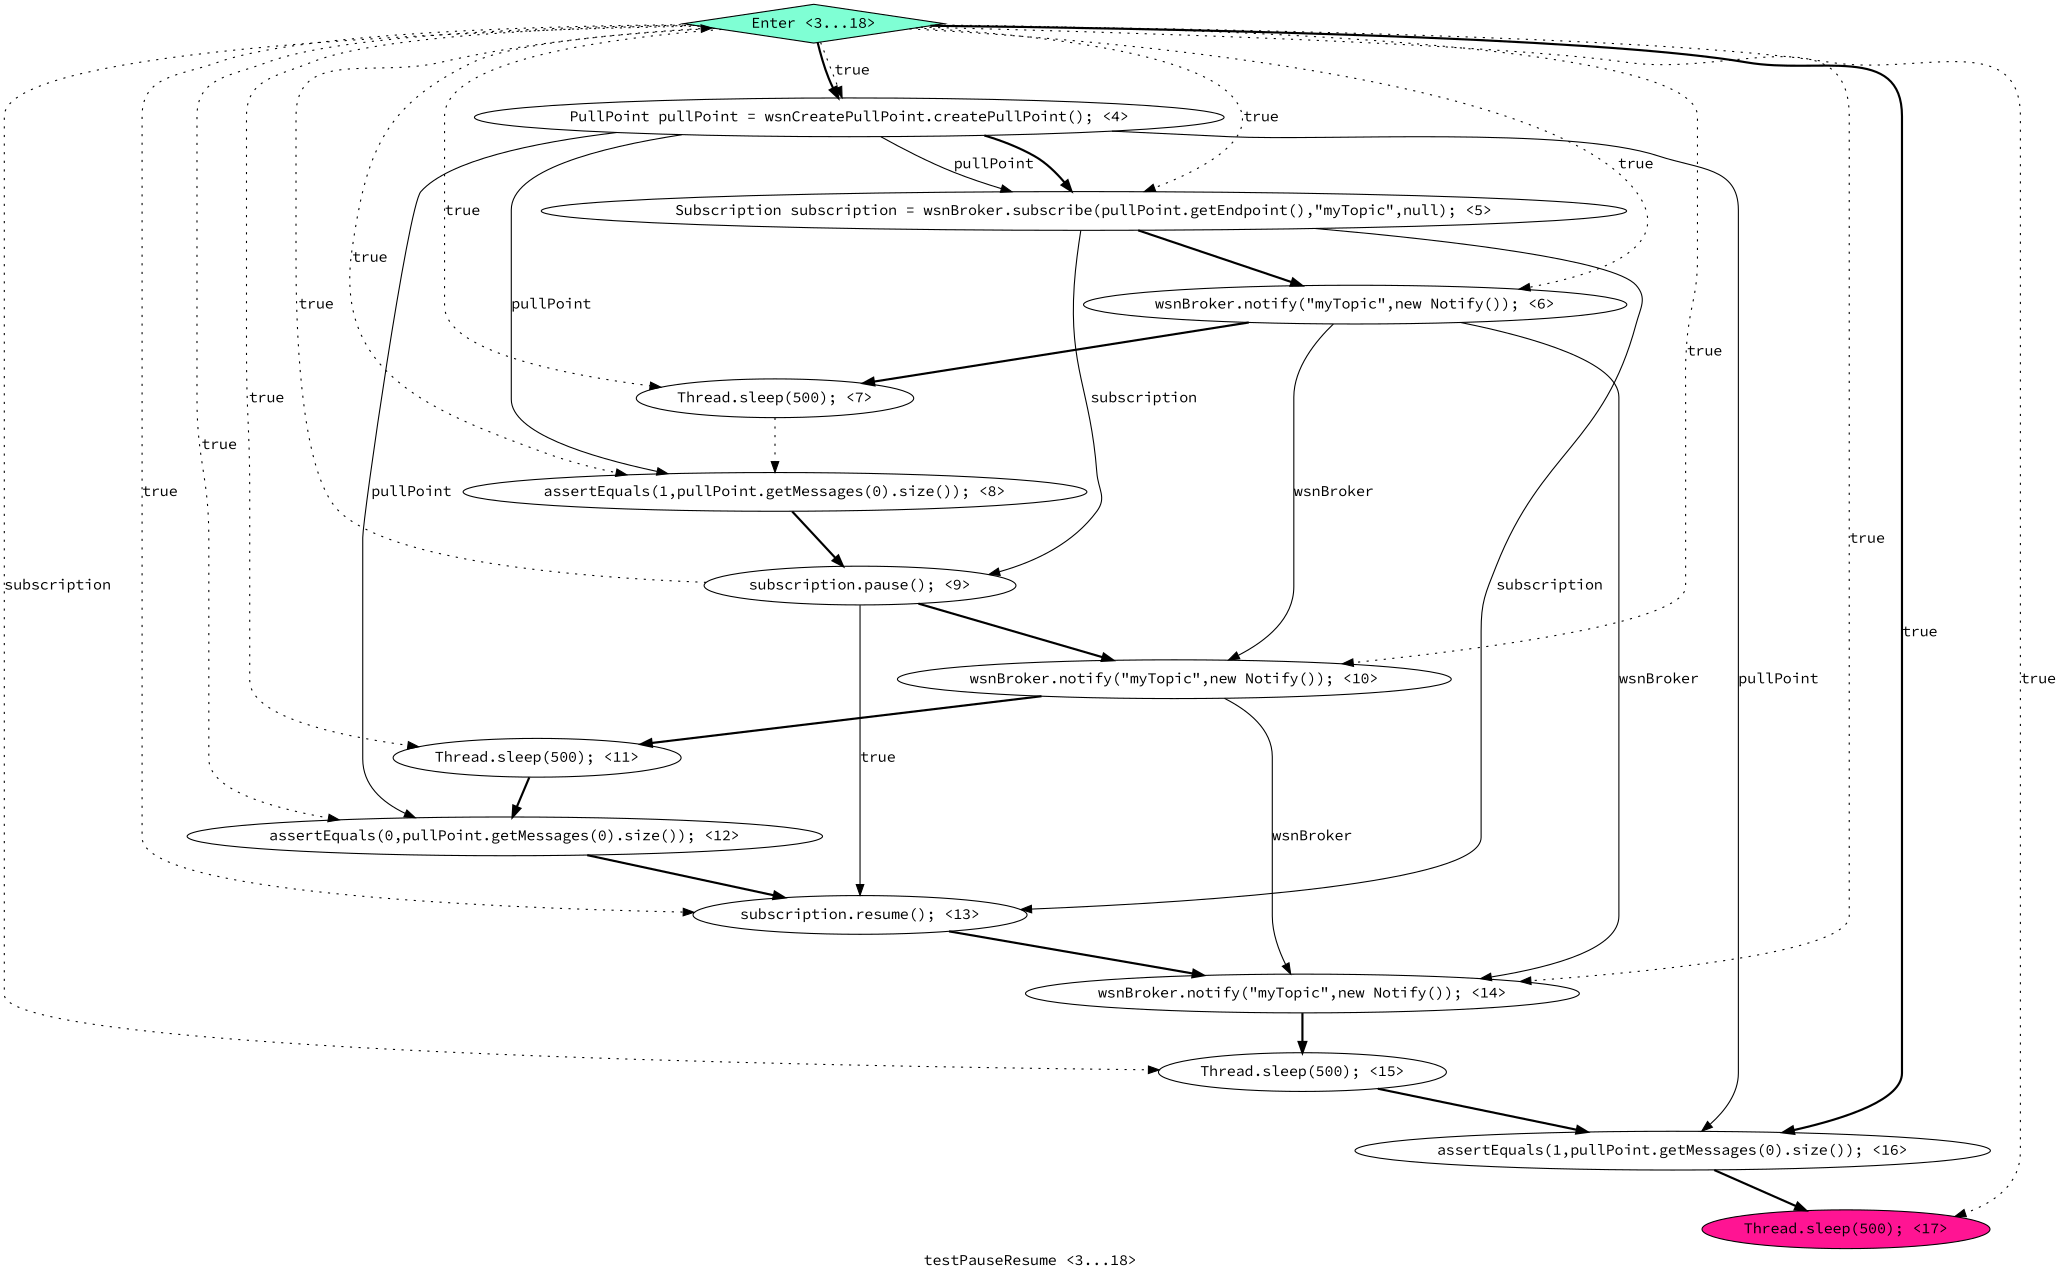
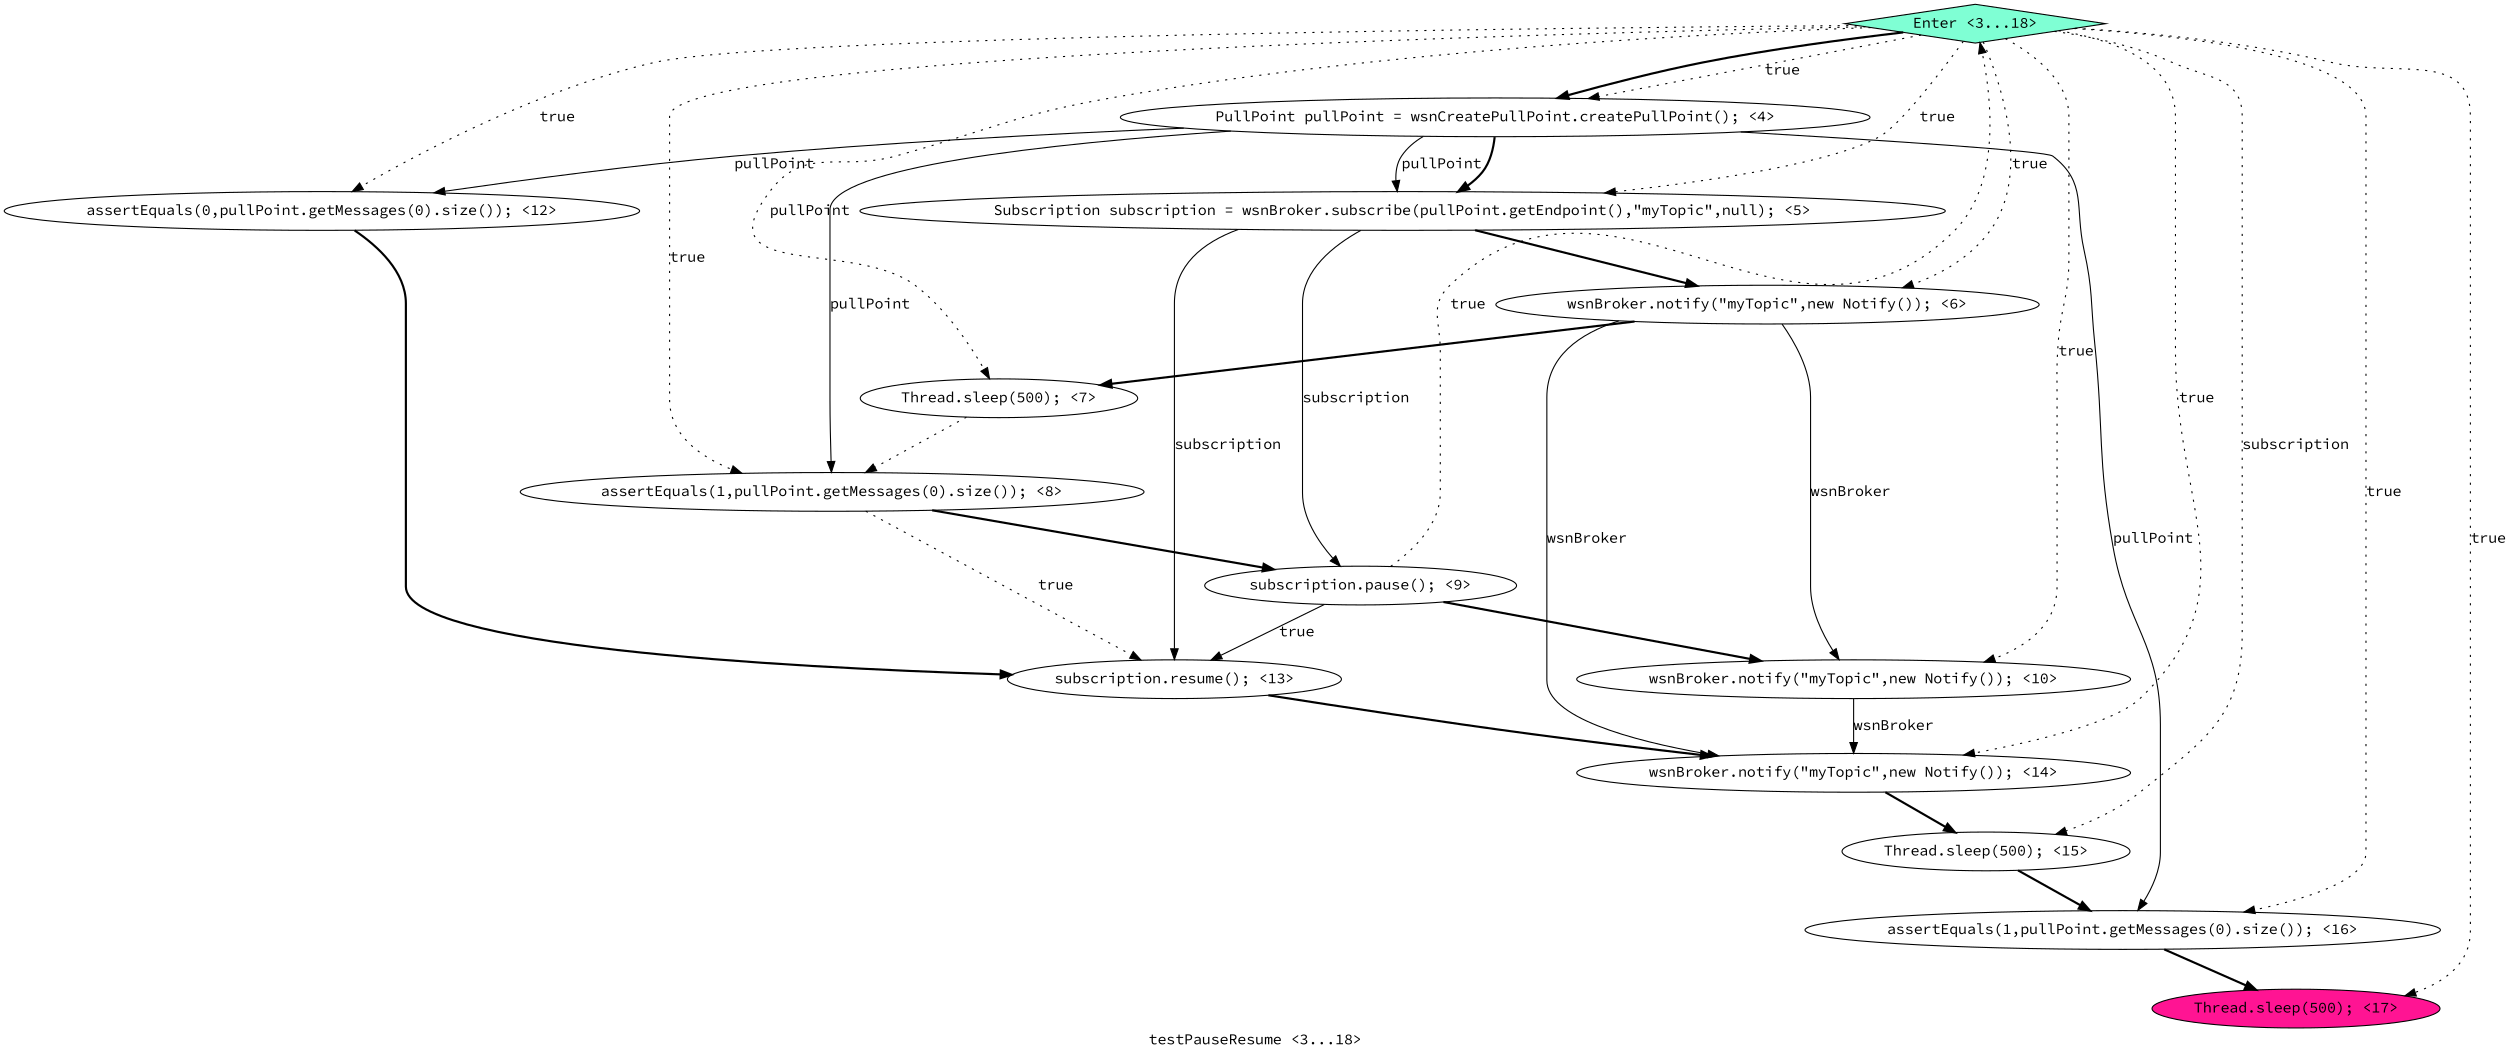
edge "Enter <3...18>" -> "assertEquals(1,pullPoint.getMessages(0).size()); <16>": style bold -> dotted
edge "Enter <3...18>" -> "Thread.sleep(500); <7>": label "true" -> "pullPoint"
edge "Enter <3...18>" -> "subscription.resume(); <13>": now "assertEquals(1,pullPoint.getMessages(0).size()); <8>" -> "subscription.resume(); <13>"
node "Thread.sleep(500); <11>": removed
